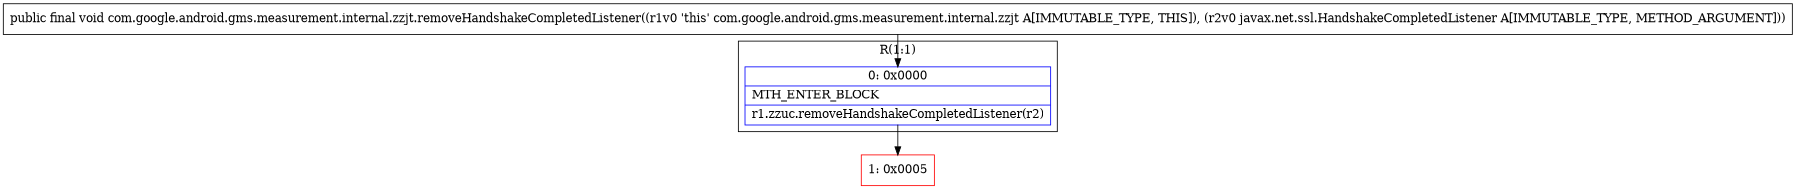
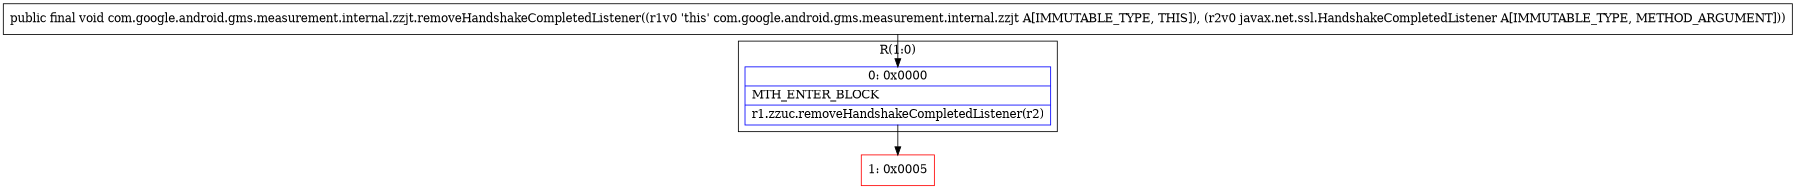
cluster "R(1:1)": label "R(1:1)" -> "R(1:0)"
